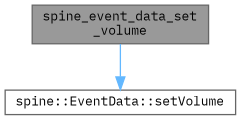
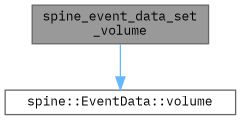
node "spine::EventData::setVolume": label "spine::EventData::setVolume" -> "spine::EventData::volume"
